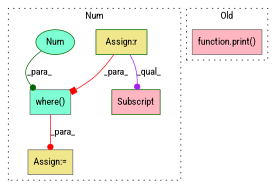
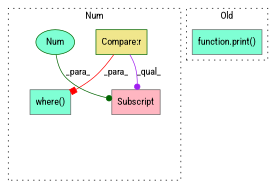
node "Assign:r": label "Assign:r" -> "Compare:r"
node "function.print()": fillcolor lightpink -> aquamarine
edge "Num" -> "where()": now "Num" -> "Subscript"
node "Subscript": color darkgreen -> gray40
node "Assign:=": removed
